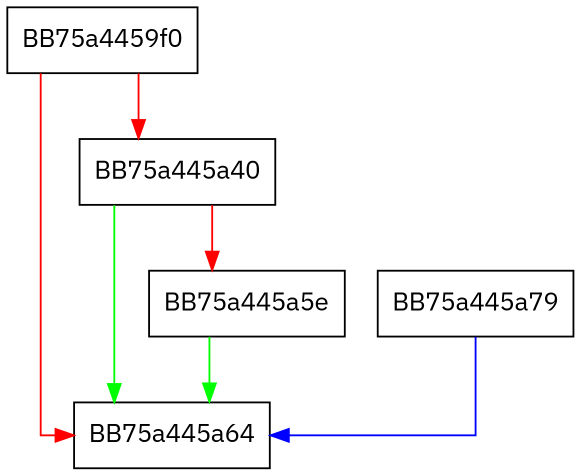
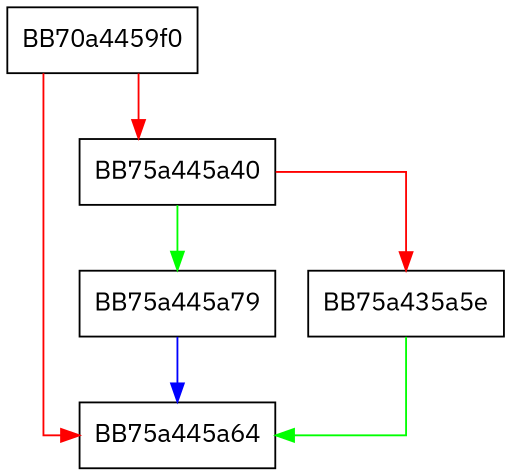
node "BB75a4459f0": label "BB75a4459f0" -> "BB70a4459f0"
edge "BB75a445a40" -> "BB75a445a64": now "BB75a445a40" -> "BB75a445a79"
node "BB75a445a5e": label "BB75a445a5e" -> "BB75a435a5e"
